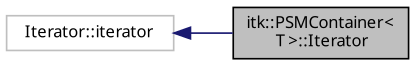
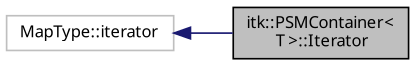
node "Iterator::iterator": label "Iterator::iterator" -> "MapType::iterator"
